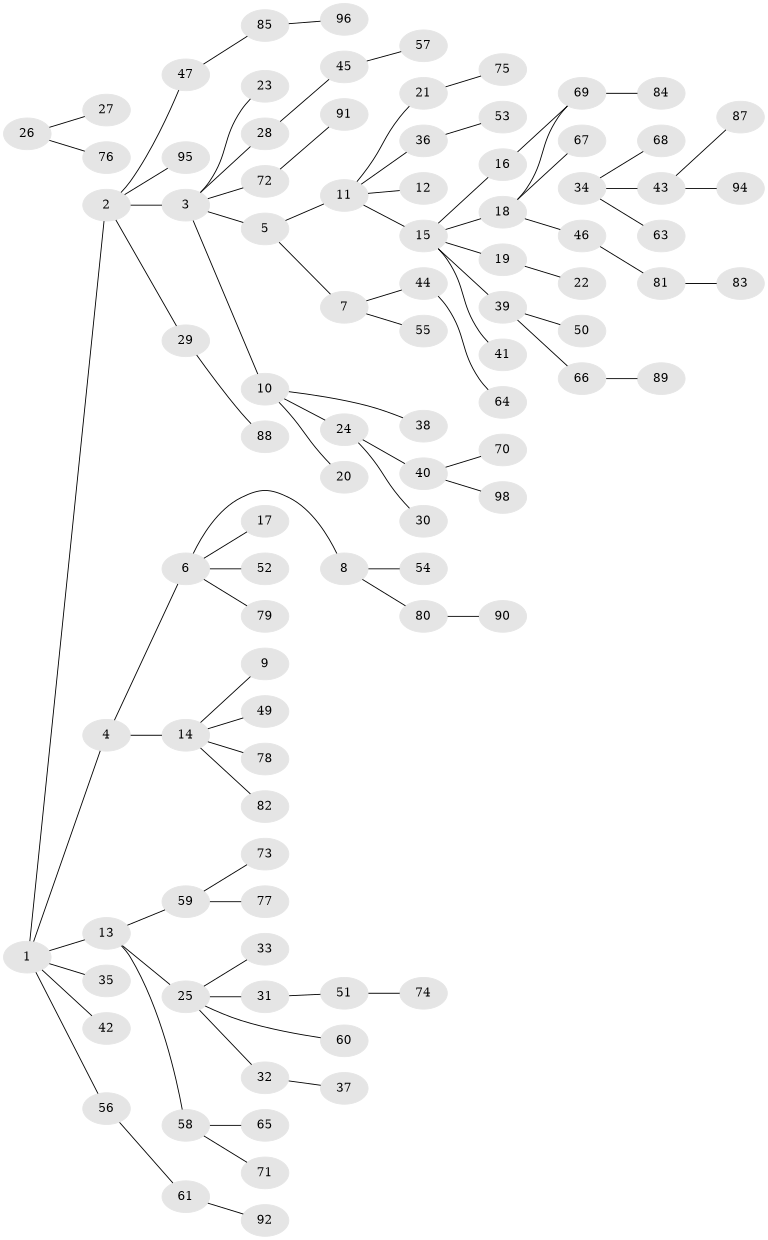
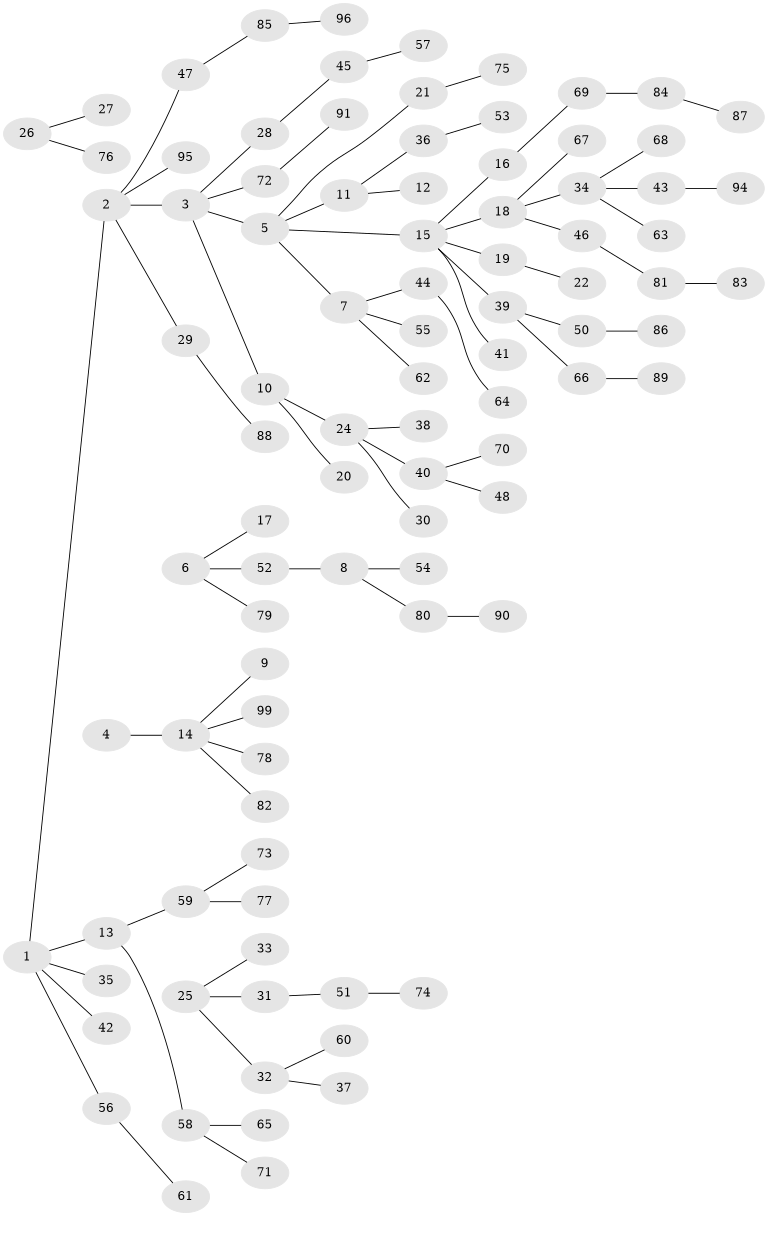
node "23": removed
edge "21" -- "11": now "21" -- "5"
edge "69" -- "18": now "34" -- "18"
edge "87" -- "43": now "87" -- "84"
edge "11" -- "15": now "5" -- "15"
node "86": added
node "62": added
edge "10" -- "38": now "24" -- "38"
edge "6" -- "8": now "52" -- "8"
node "98": label "98" -> "48"
edge "6" -- "4": removed
node "49": label "49" -> "99"
edge "4" -- "1": removed
edge "13" -- "25": removed
edge "25" -- "60": now "32" -- "60"
node "92": removed
